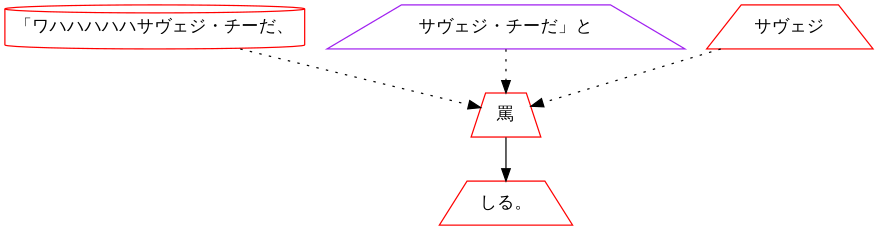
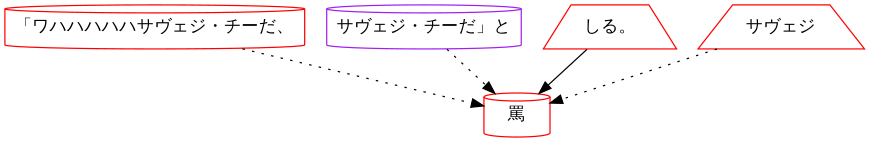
node "サヴェジ・チーだ」と": shape trapezium -> cylinder
node "罵": shape trapezium -> cylinder
edge "罵" -> "しる。": reversed
